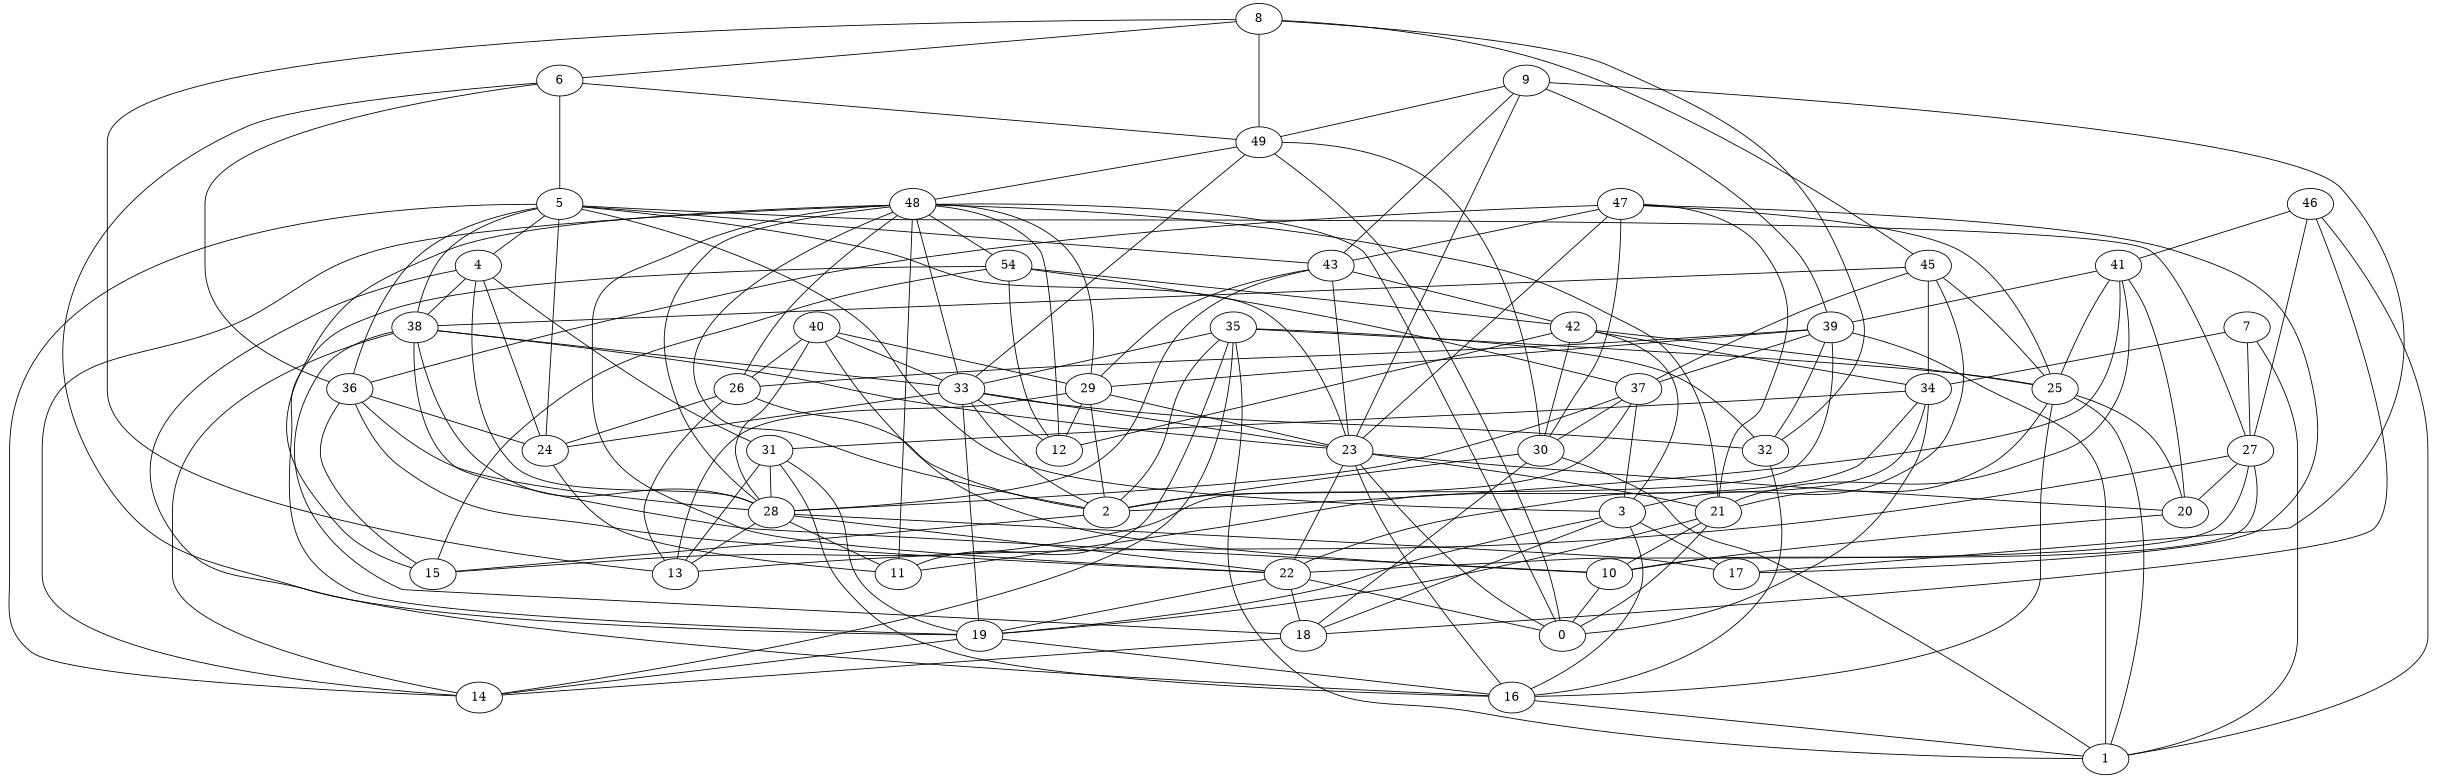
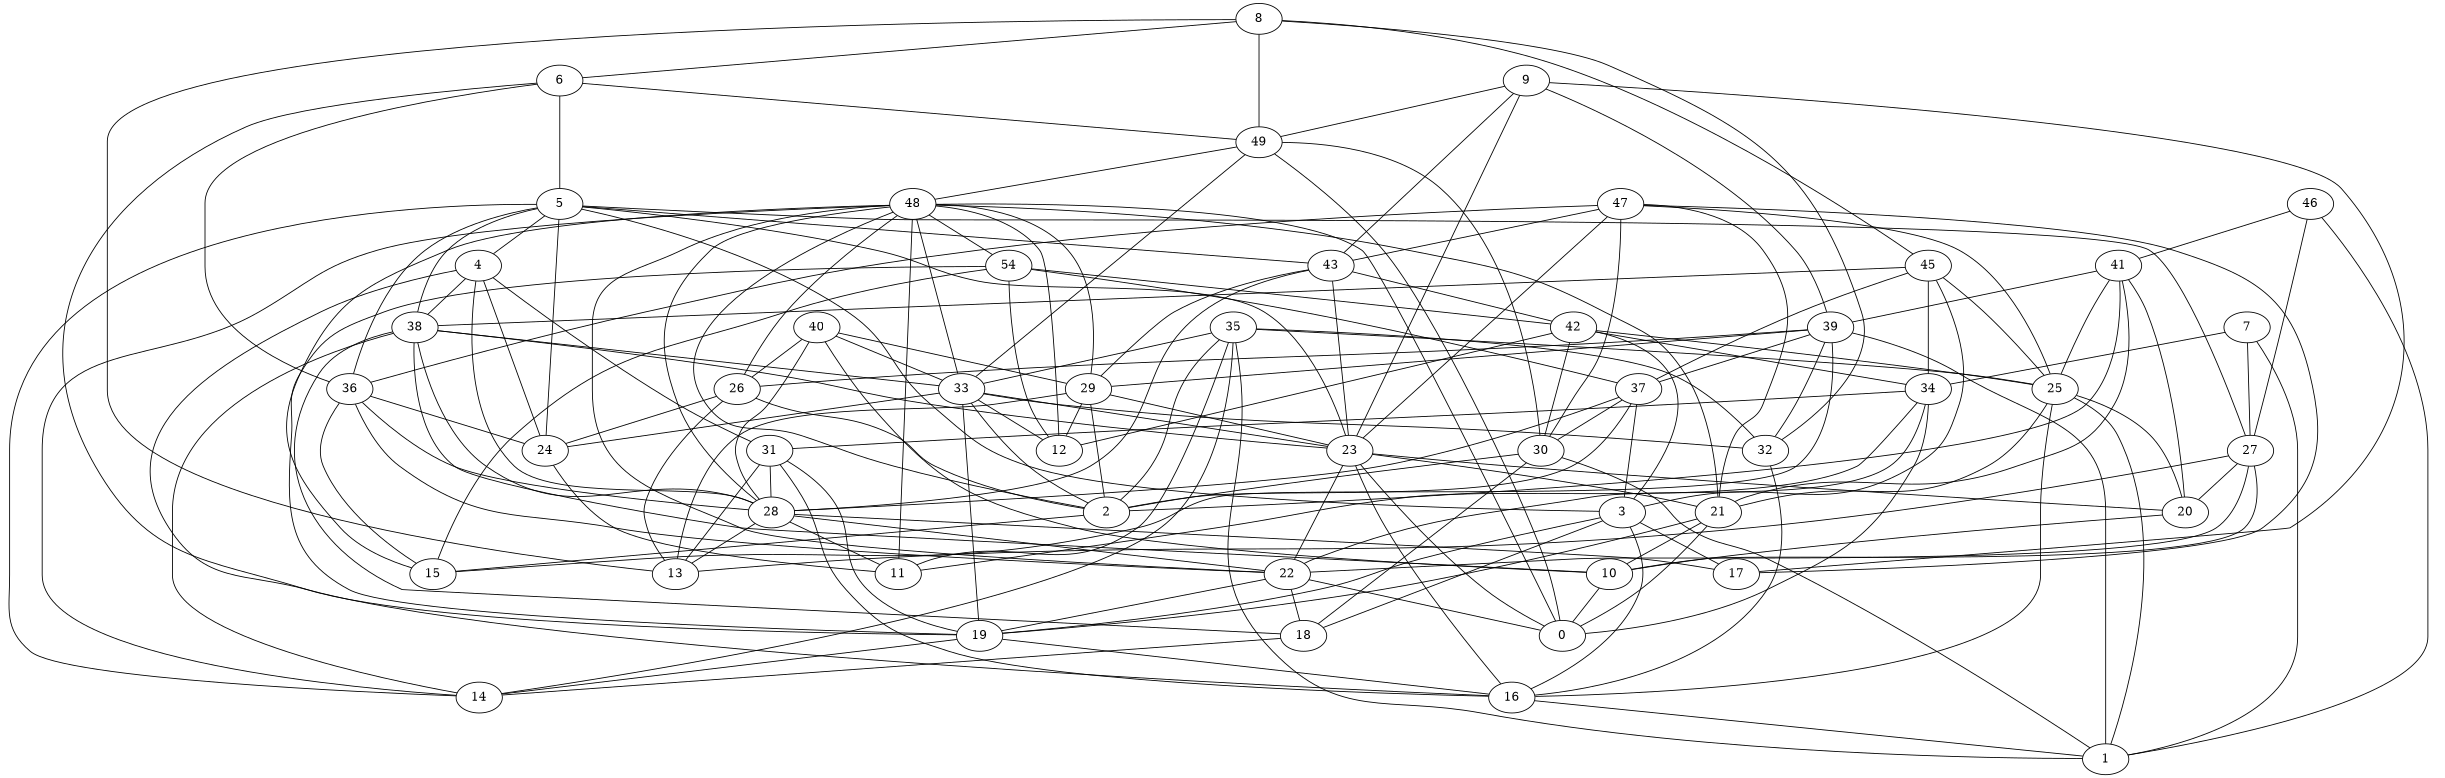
edge "46" -- "18": removed
